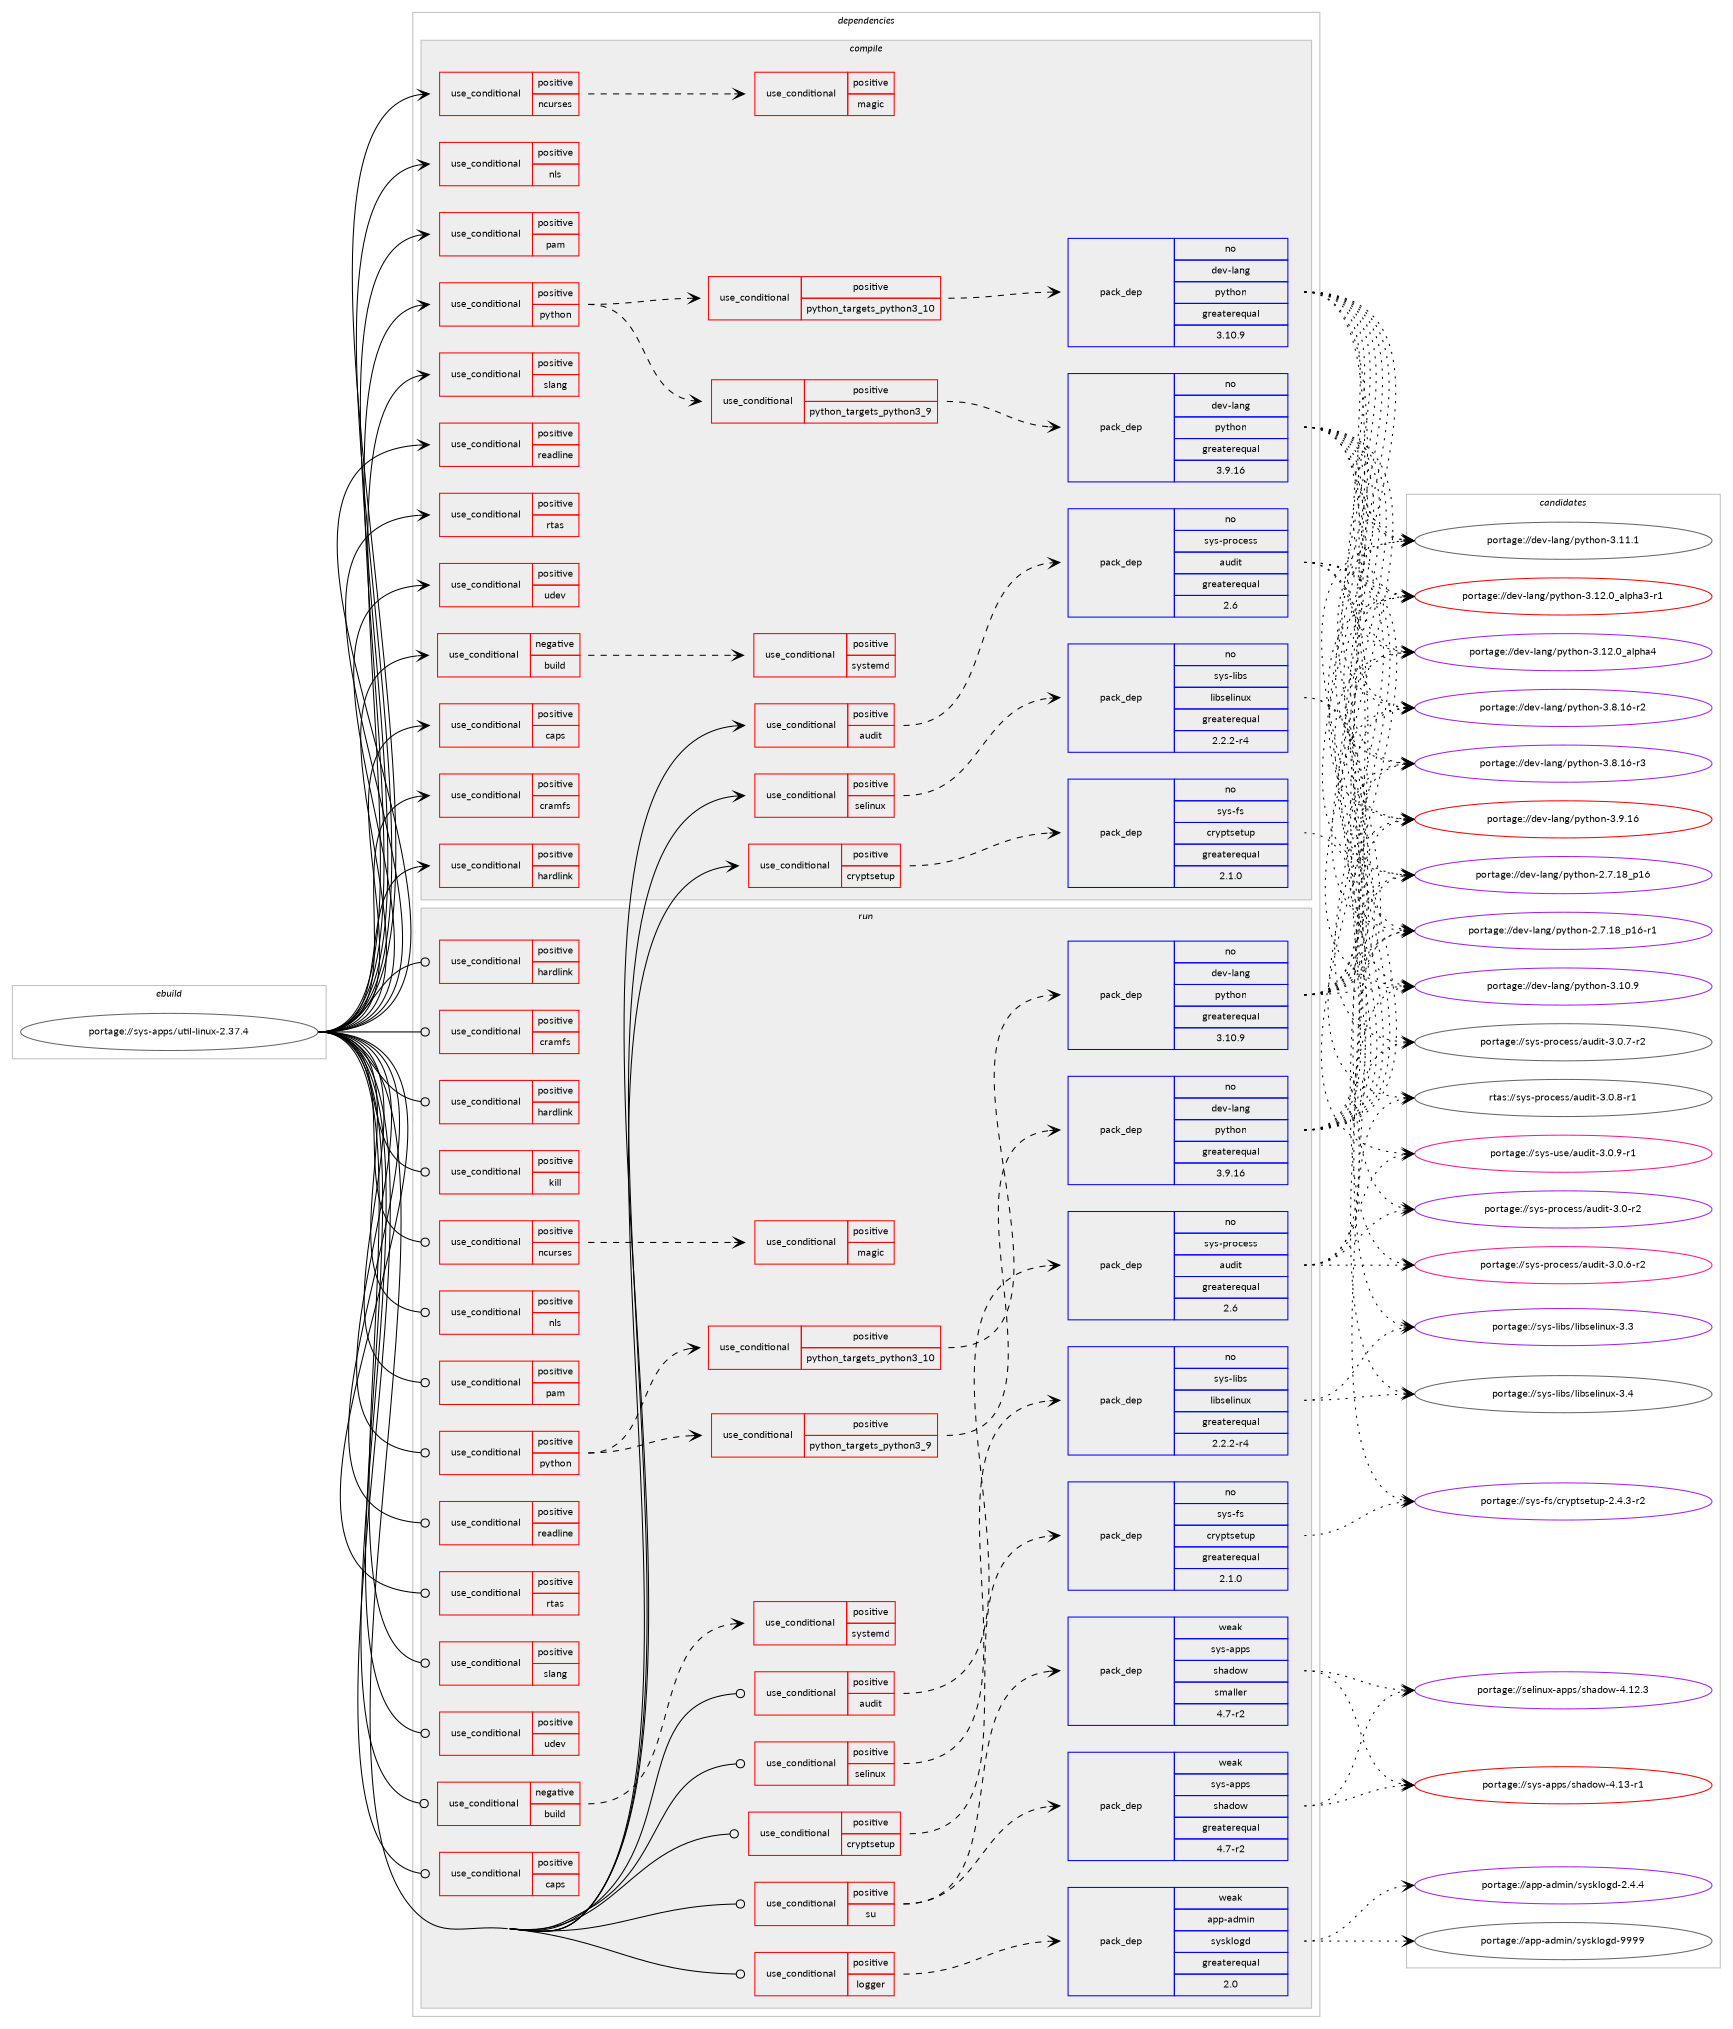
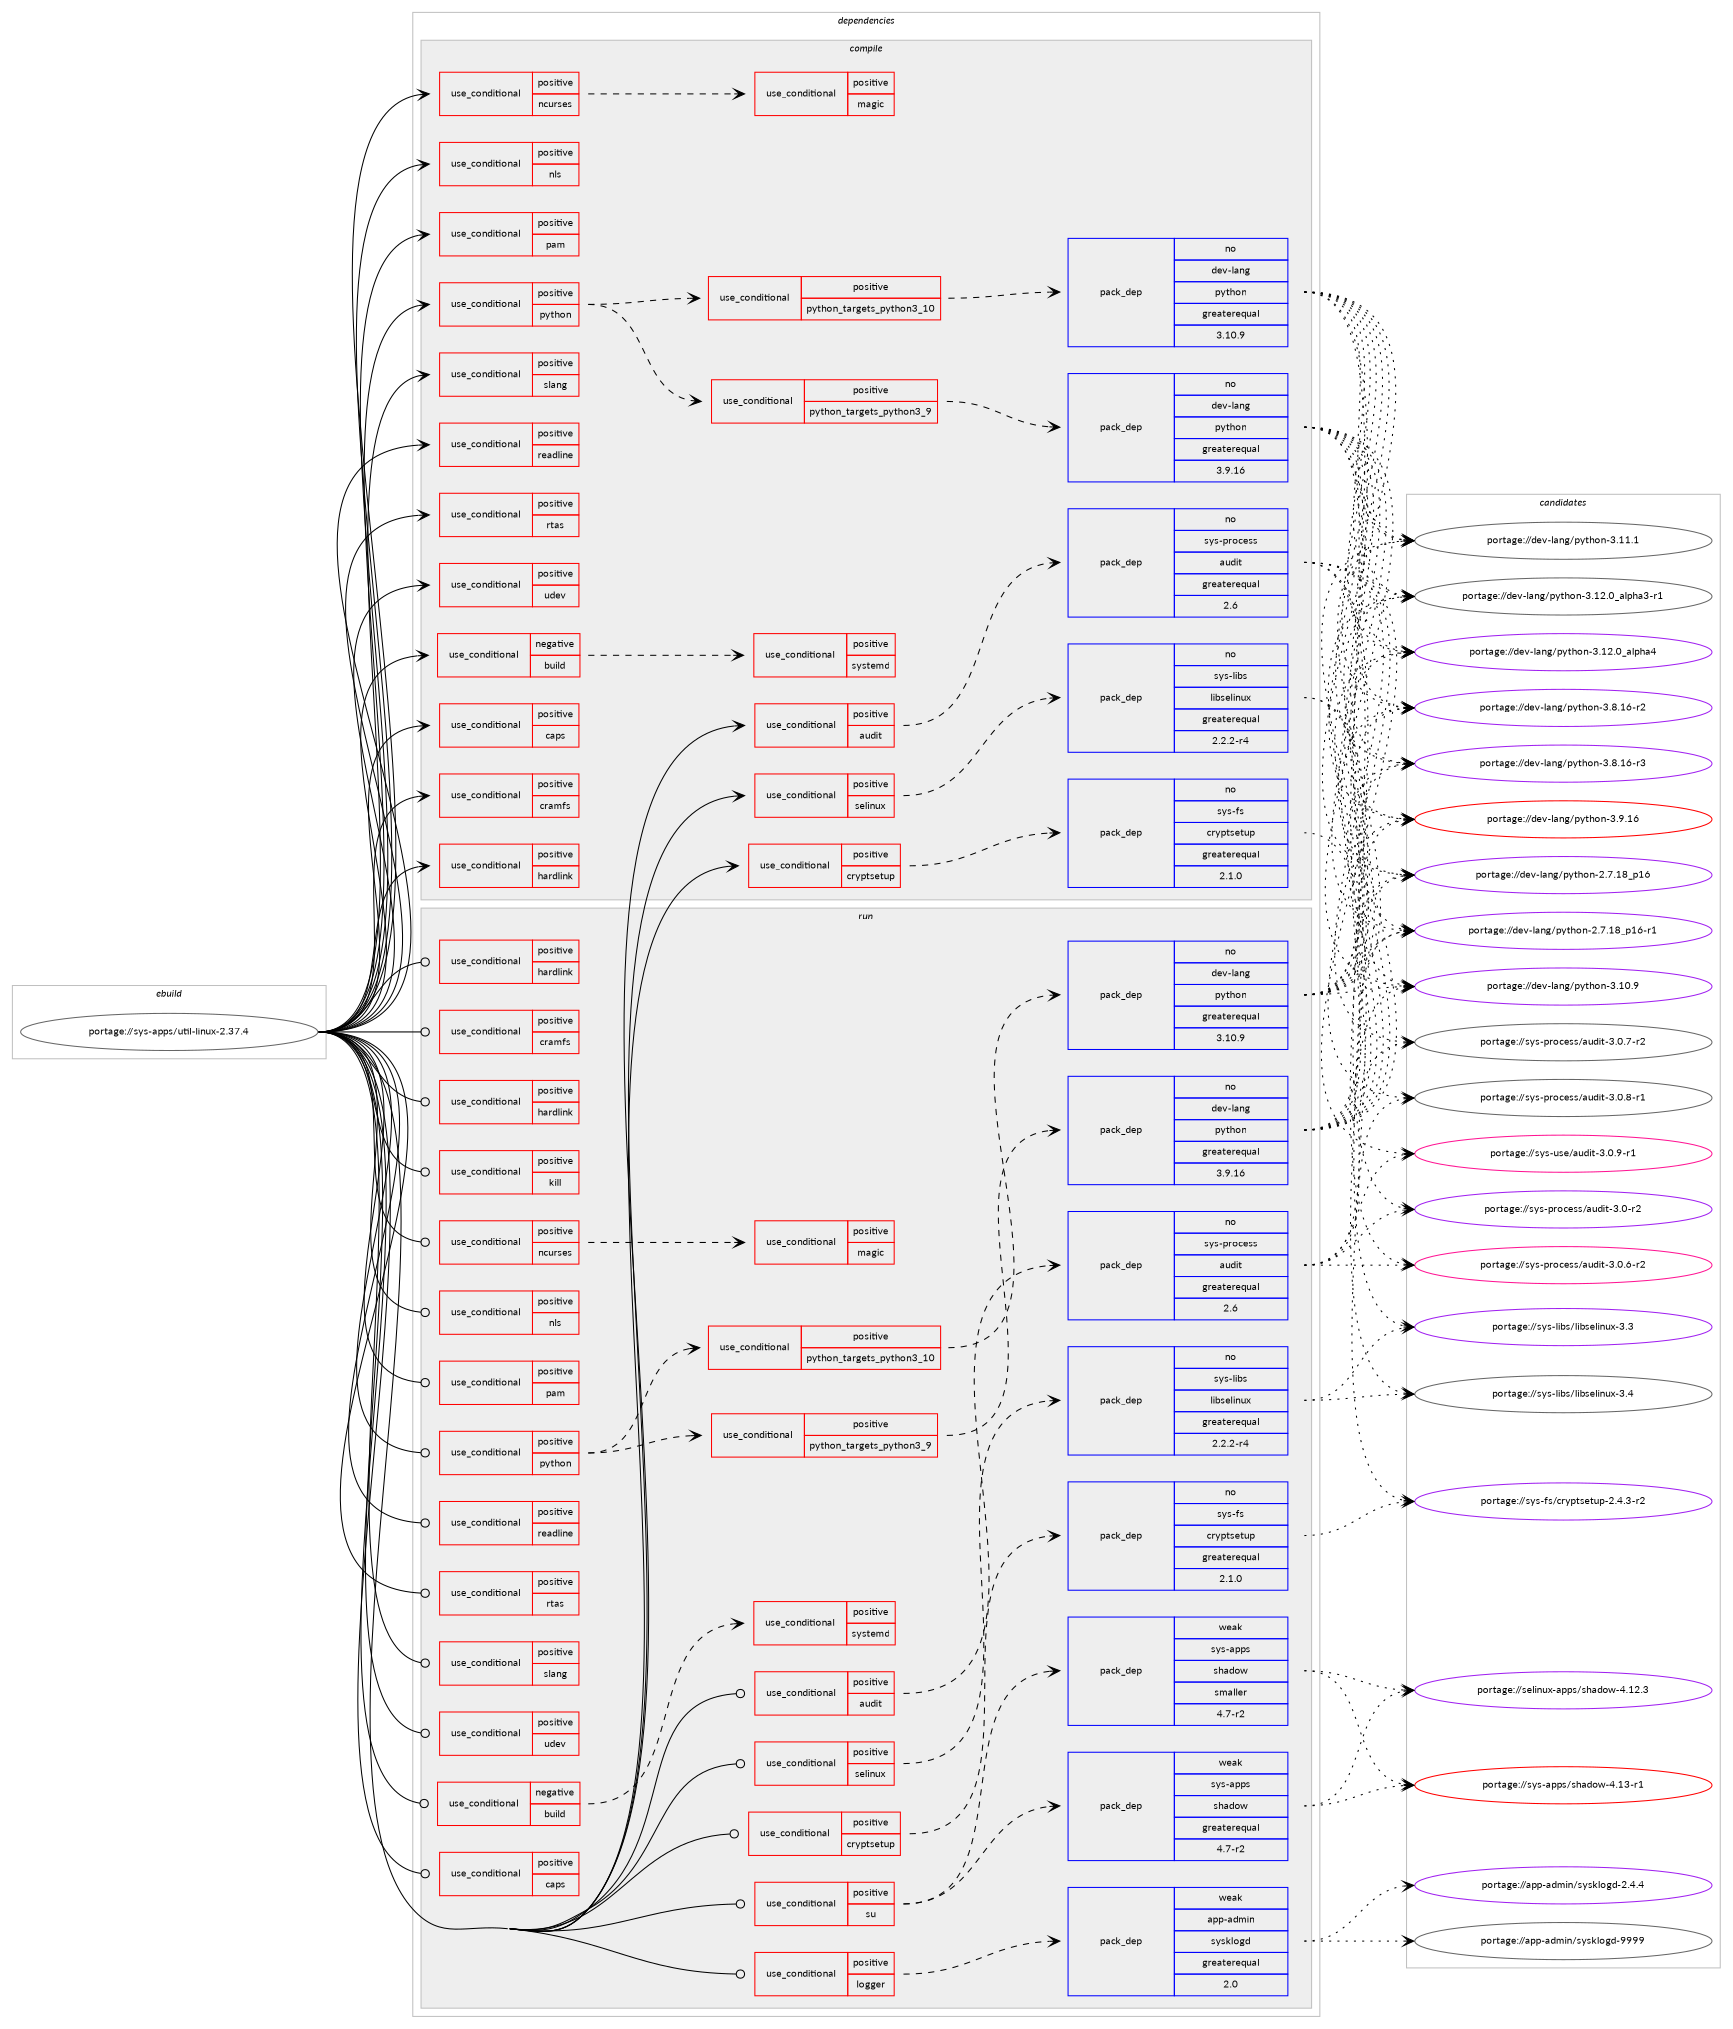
node "portage://dev-lang/python-3.12.0_alpha3-r1": color red -> gray40
node "rtas://sys-process/audit-3.0.8-r1": label "rtas://sys-process/audit-3.0.8-r1" -> "portage://sys-process/audit-3.0.8-r1"
